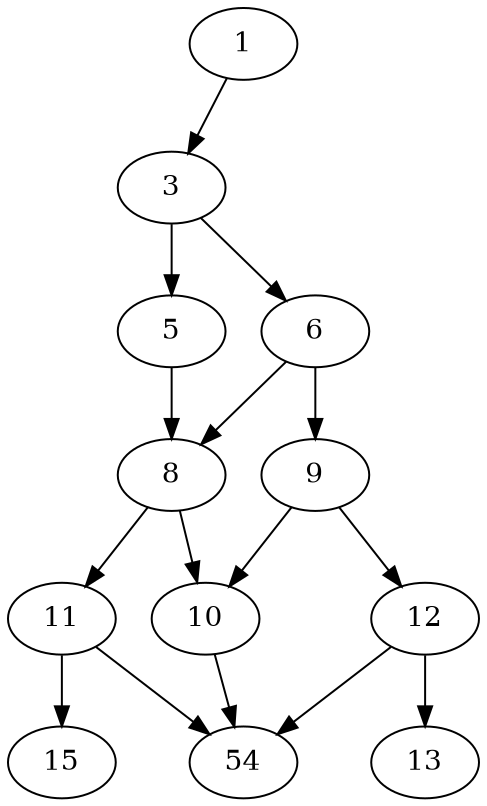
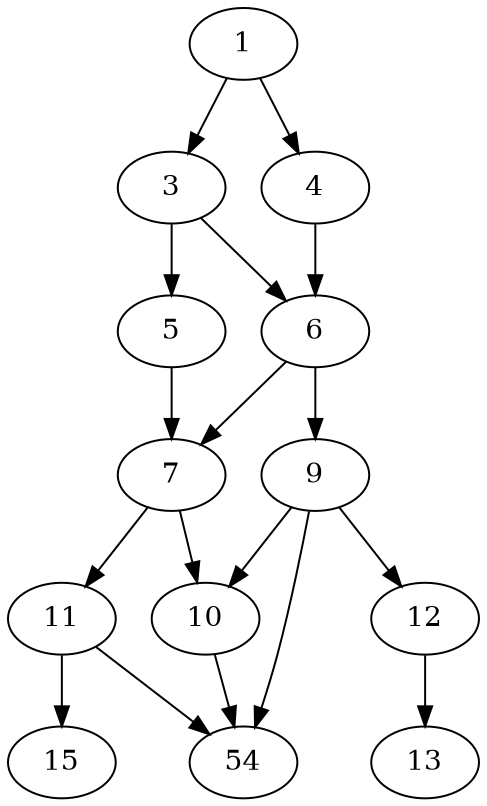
node "4": added
node "8": label "8" -> "7"
edge "12" -> "54": now "9" -> "54"
